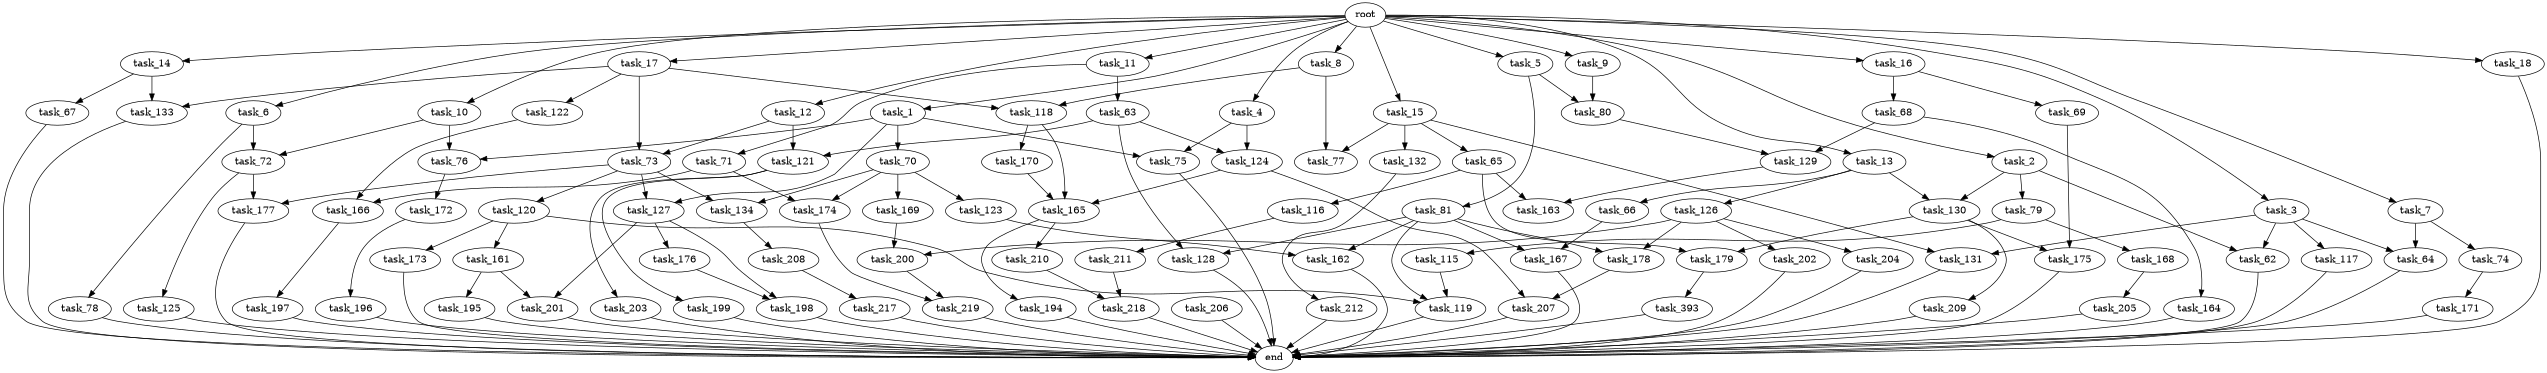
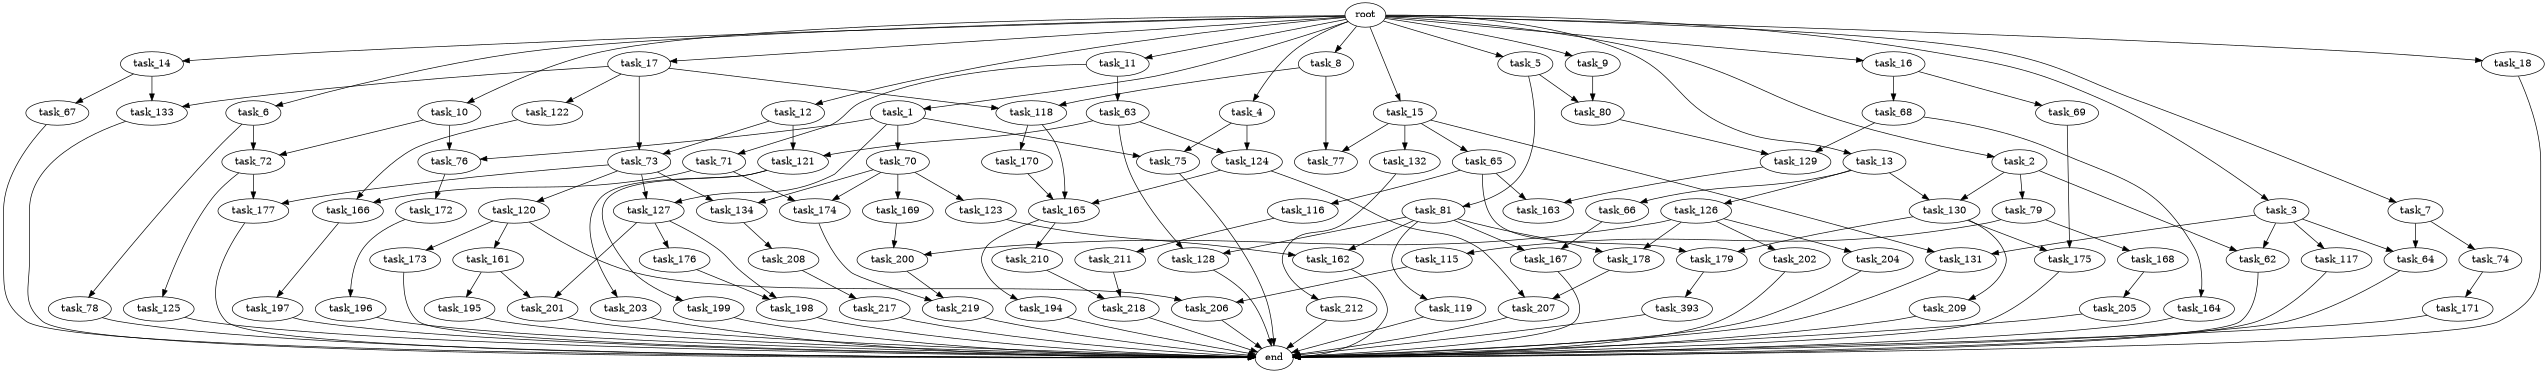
edge "task_120" -> "task_119": now "task_120" -> "task_206"
edge "task_115" -> "task_119": now "task_115" -> "task_206"
